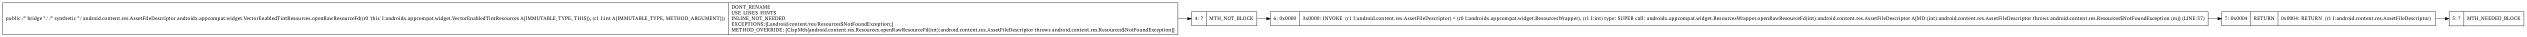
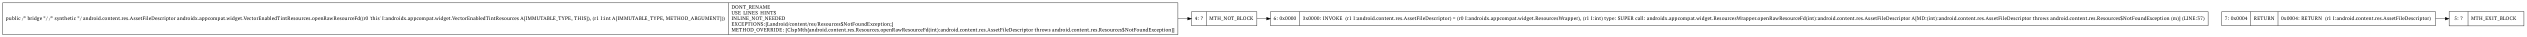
edge "6: 0x0000" -> "7: 0x0004": removed
node "5: ?": text "MTH_NEEDED_BLOCK" -> "MTH_EXIT_BLOCK"
